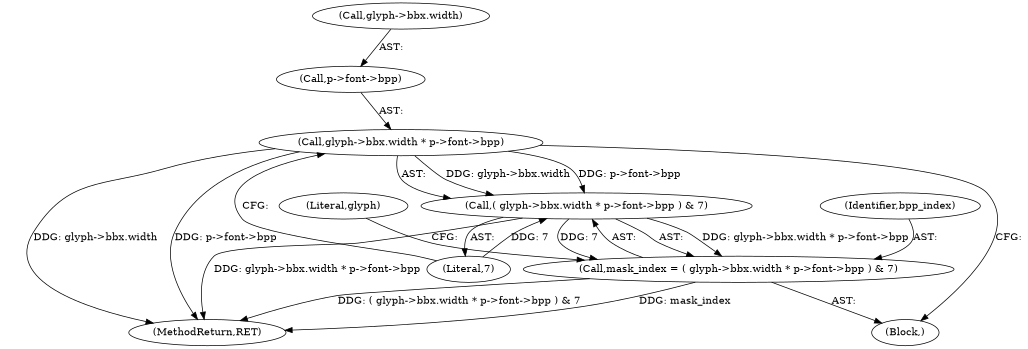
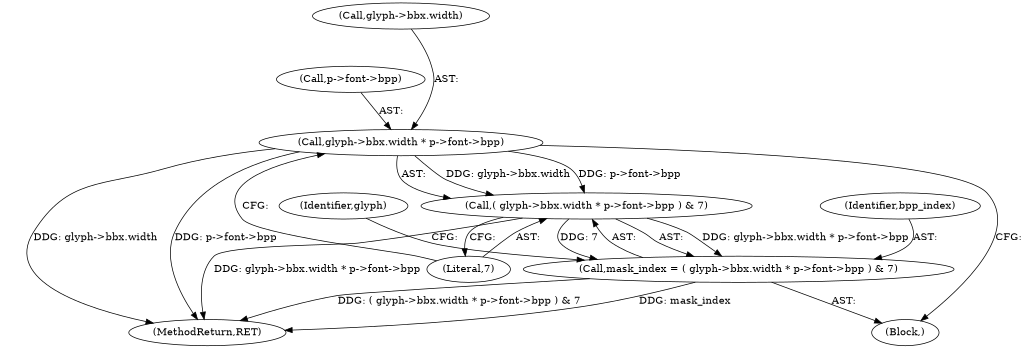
edge "(Call,glyph->bbx.width)" -> "(Call,p->font->bpp)": now "(Call,glyph->bbx.width)" -> "(Call,glyph->bbx.width * p->font->bpp)"
node "(Literal,glyph)": label "(Literal,glyph)" -> "(Identifier,glyph)"
edge "(Call,( glyph->bbx.width * p->font->bpp ) & 7)" -> "(Literal,7)": label "AST: " -> "CFG: "
edge "(Literal,7)" -> "(Call,( glyph->bbx.width * p->font->bpp ) & 7)": label "DDG: 7" -> "AST: "
